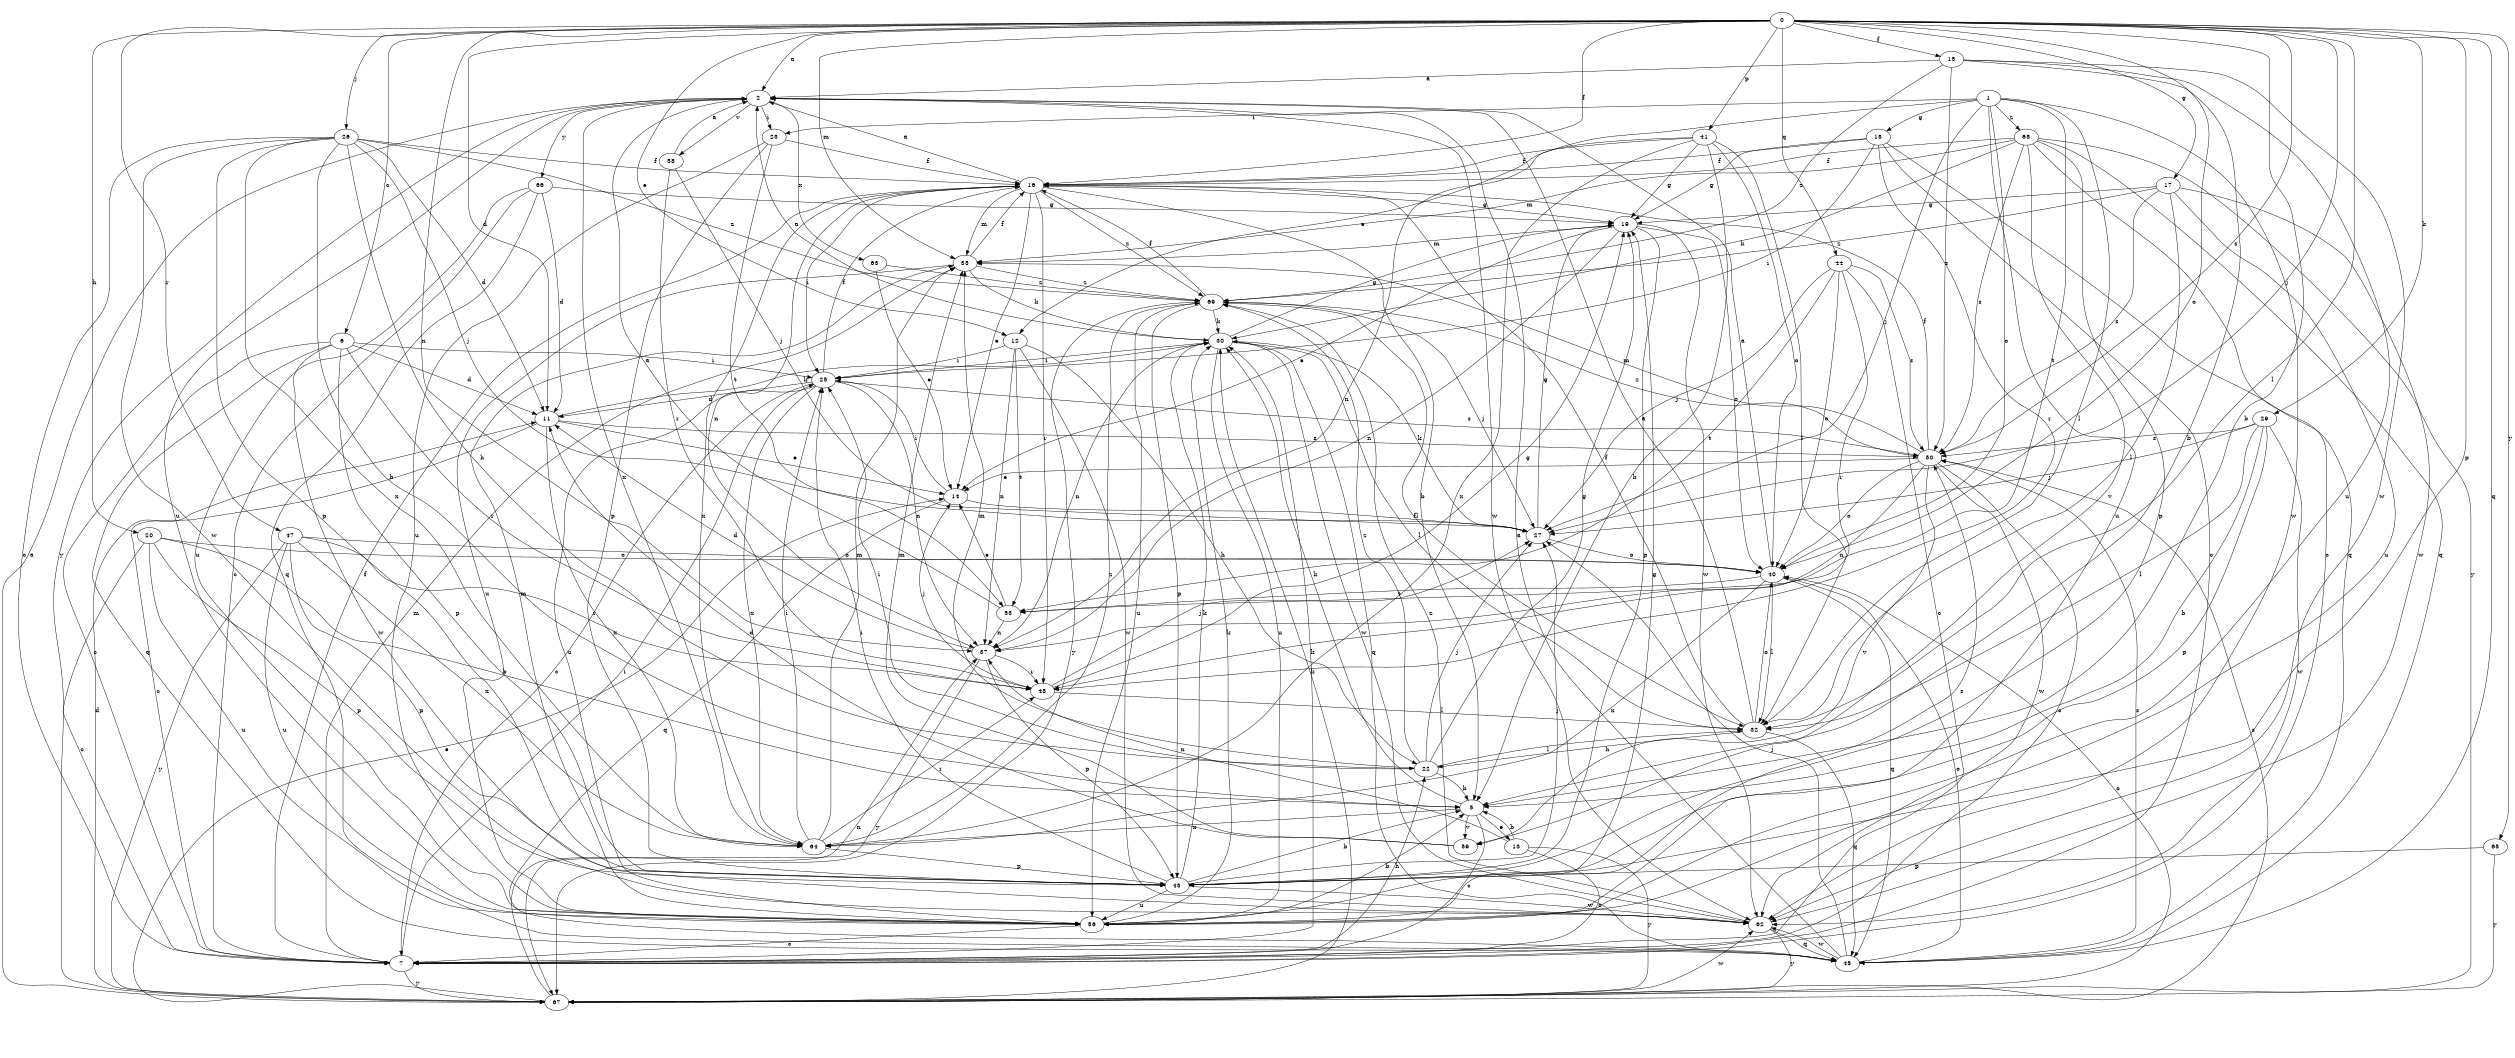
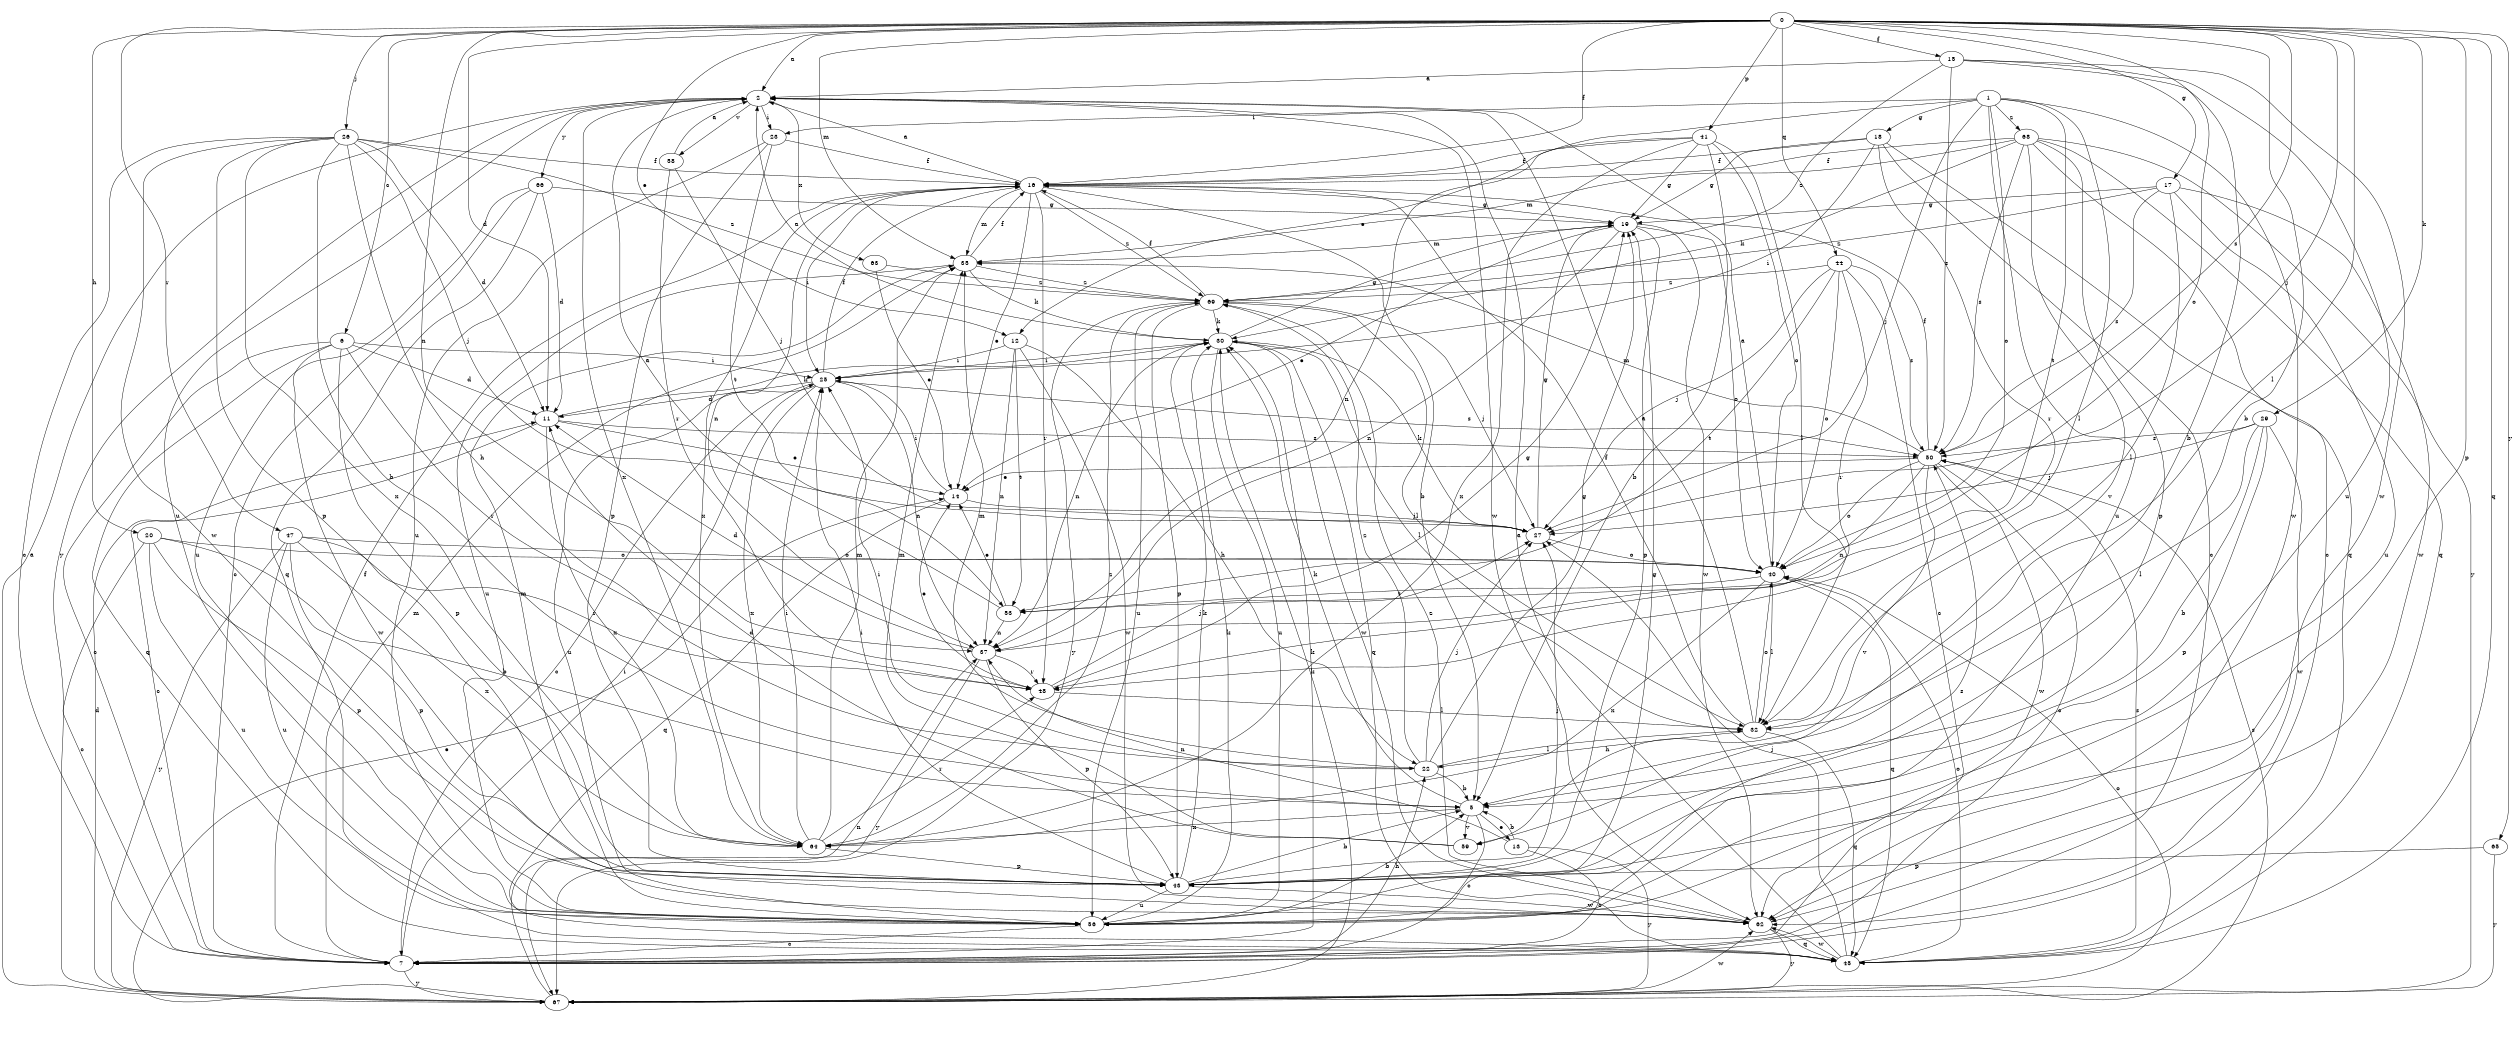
edge "50" -> "69": now "44" -> "69"
edge "14" -> "27": label "f" -> "j"
edge "48" -> "14": label "j" -> "e"
